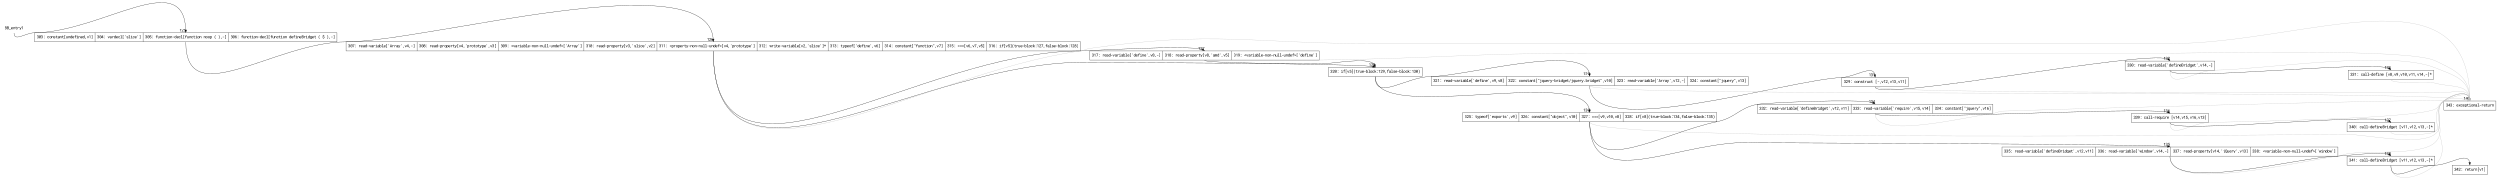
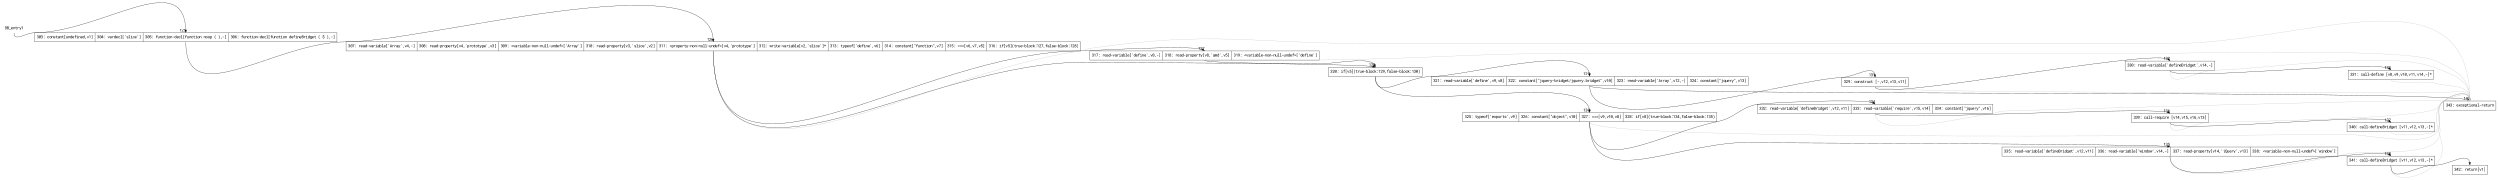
edge "321: read-variable['define',v9,v8]" -> "343: exceptional-return": color gray -> black
